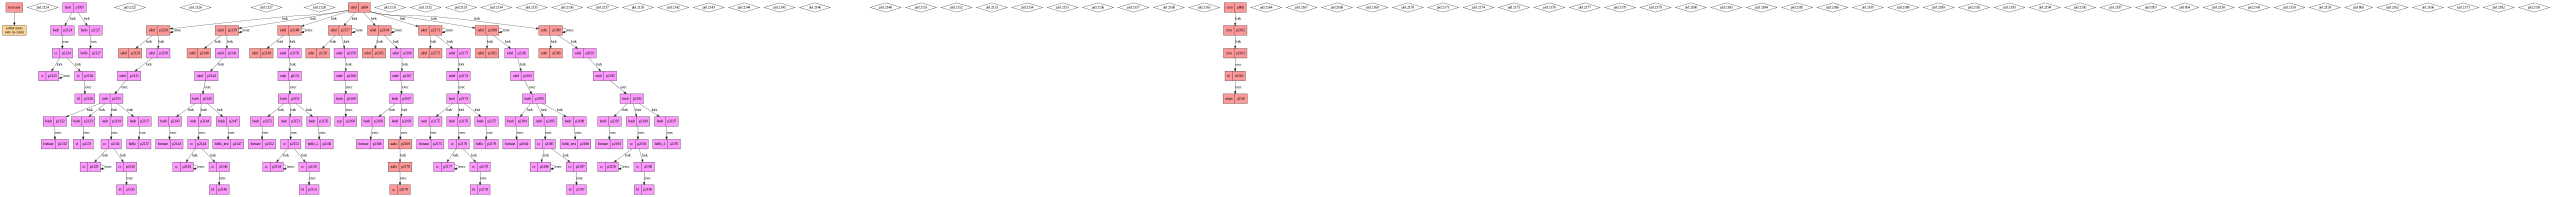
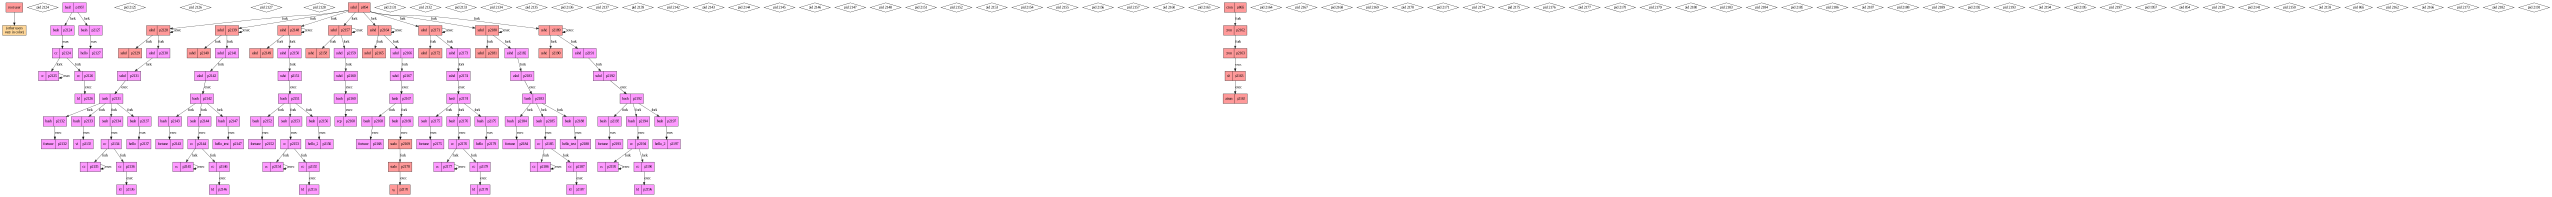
node "pid 2147": added
